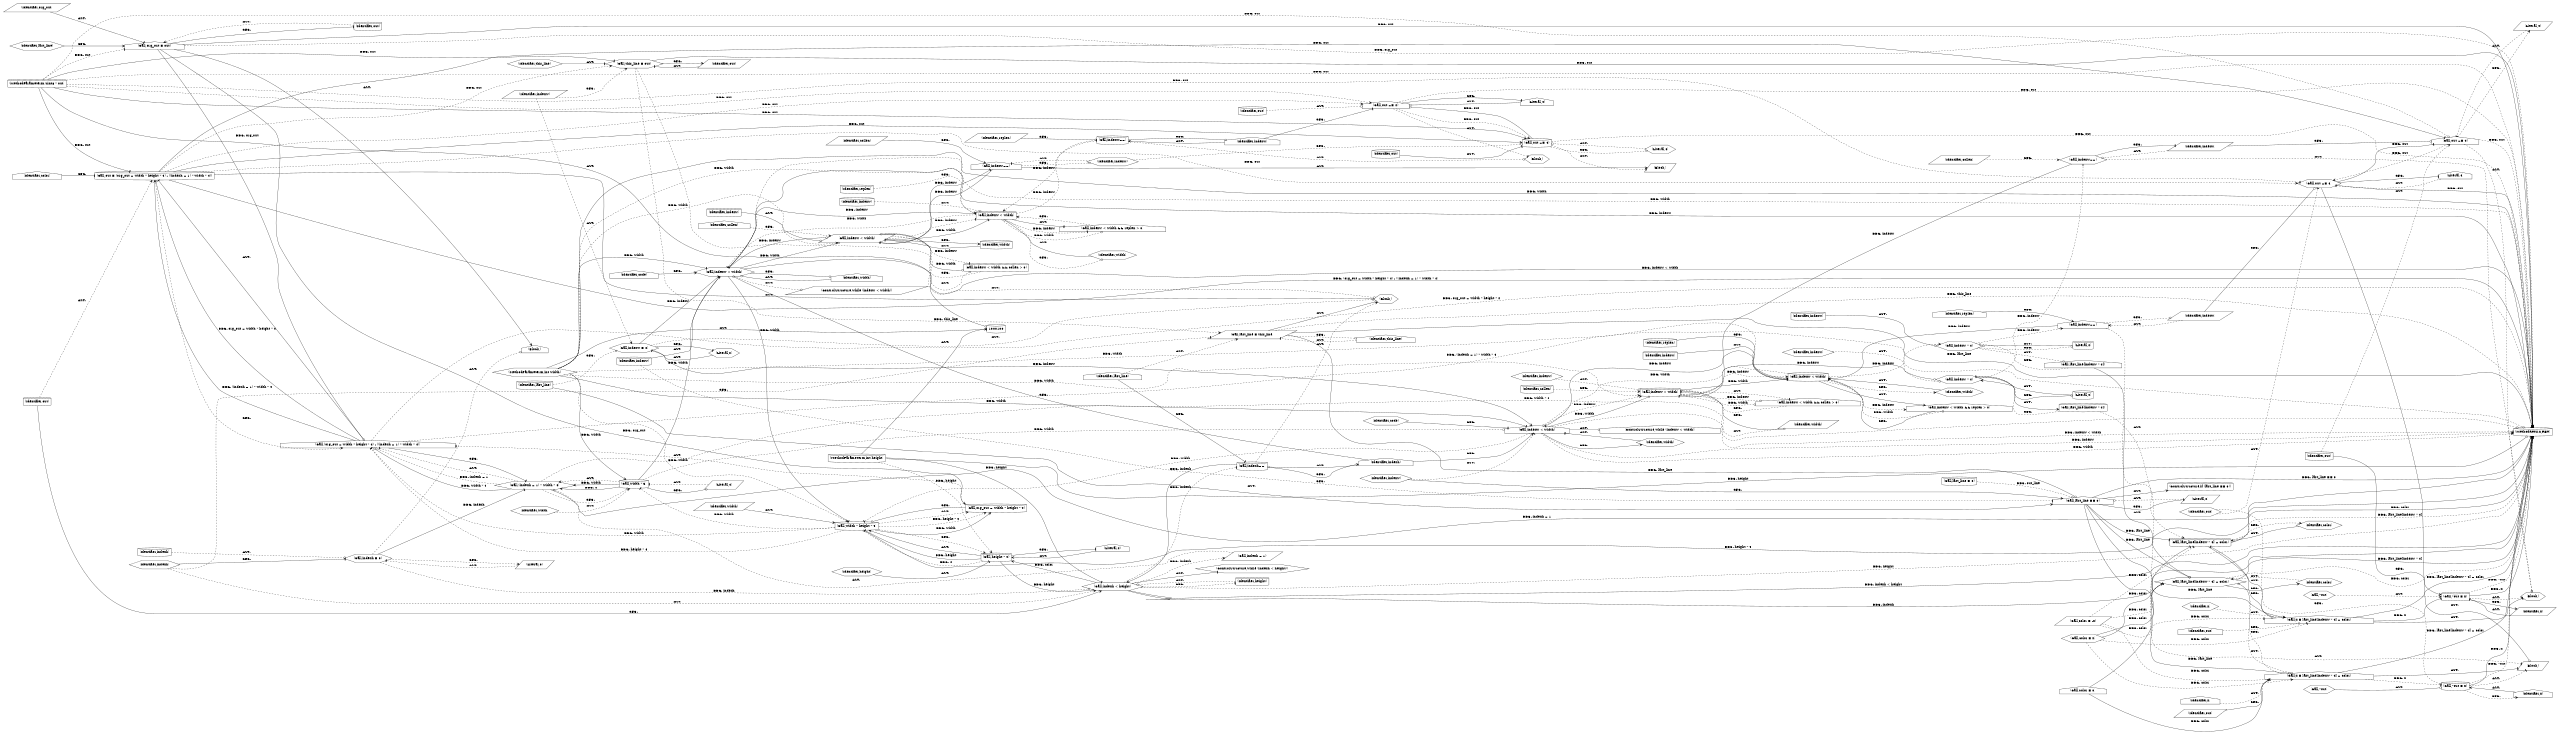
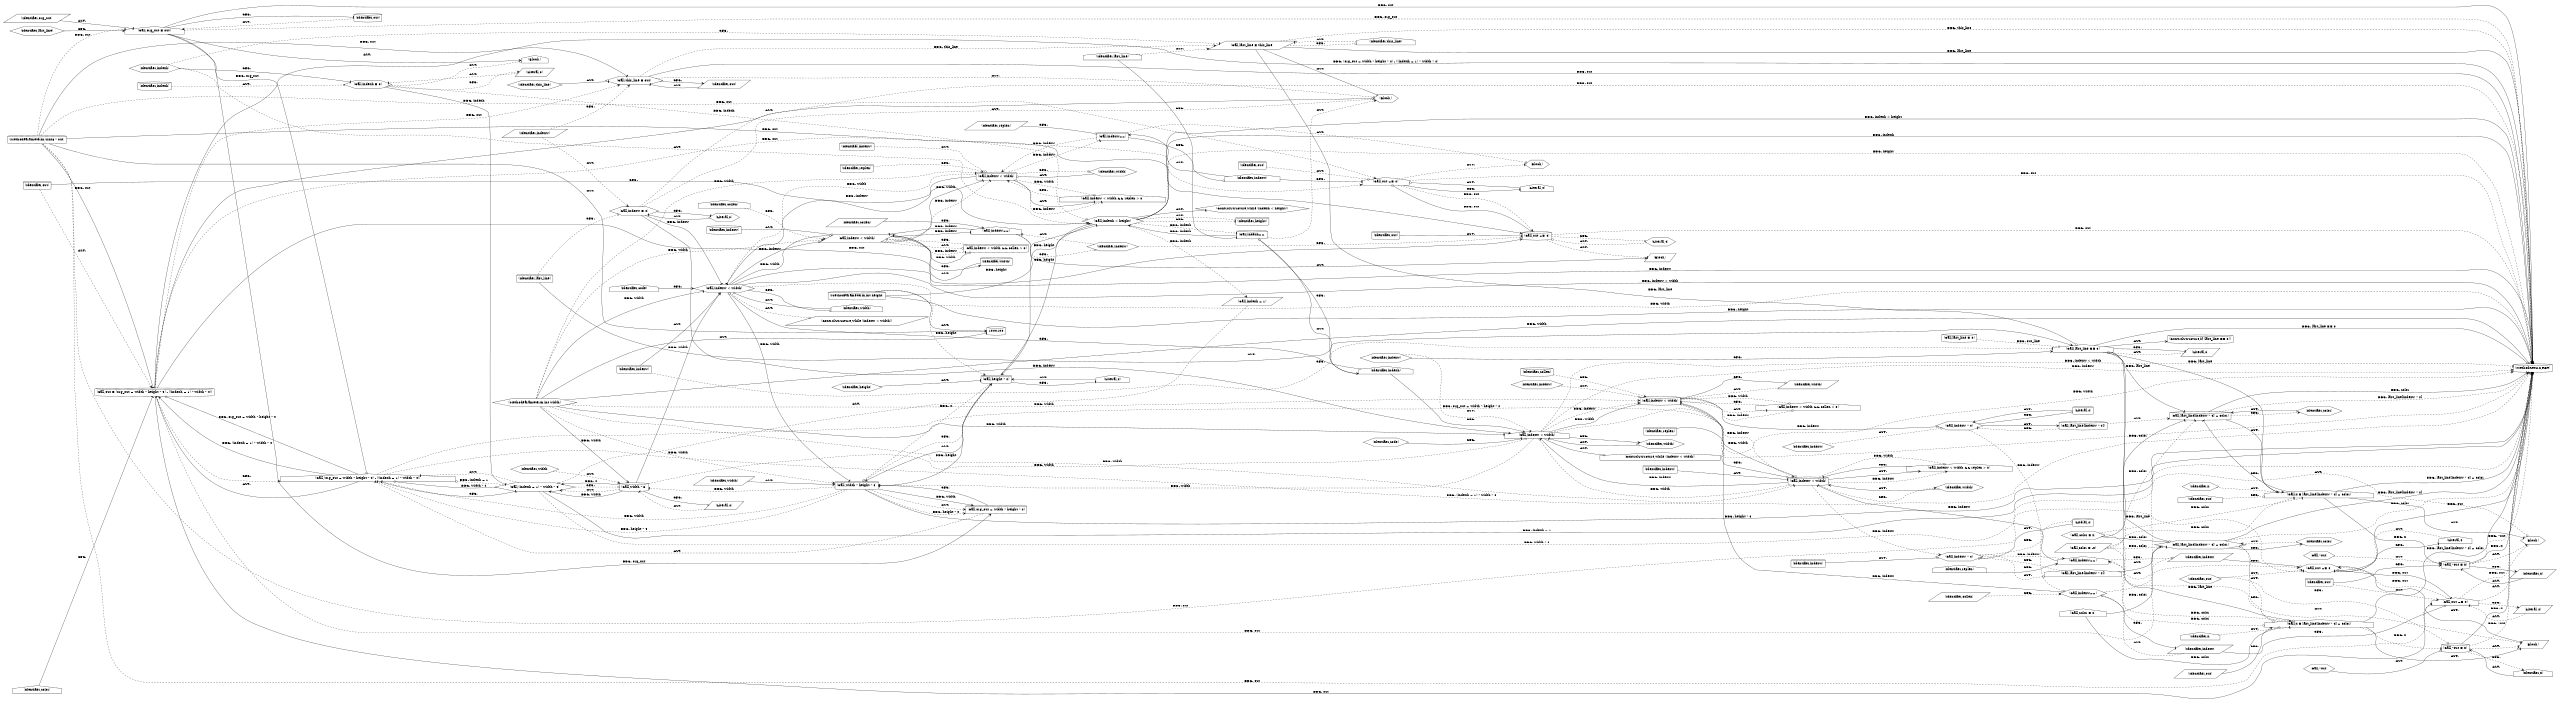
edge "(MethodParameterIn,uint8 * out)" -> "(MethodReturn,RET)": now "(Call,indexw = 0)" -> "(MethodReturn,RET)"
edge "(Call,indexh < height)" -> "(Call,height * 4)": label "DDG: color" -> "DDG: height"
edge "(Call,height * 4)" -> "(Call,indexh < height)": label "DDG: height" -> "CFG: height"
